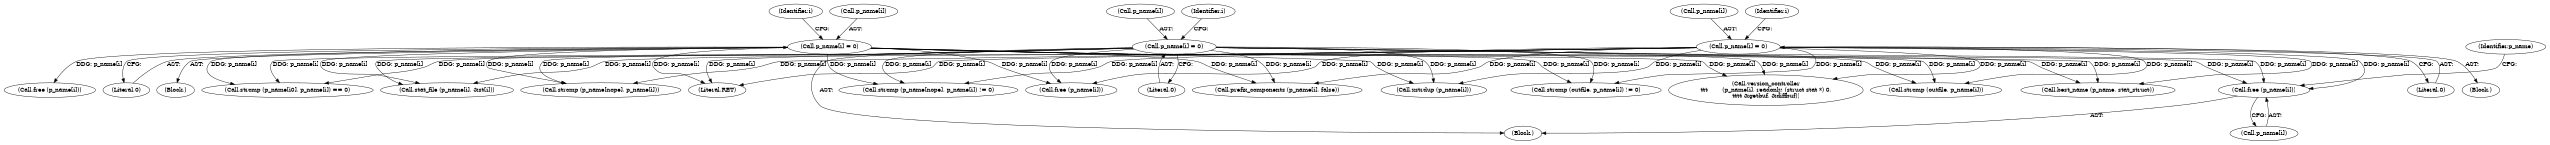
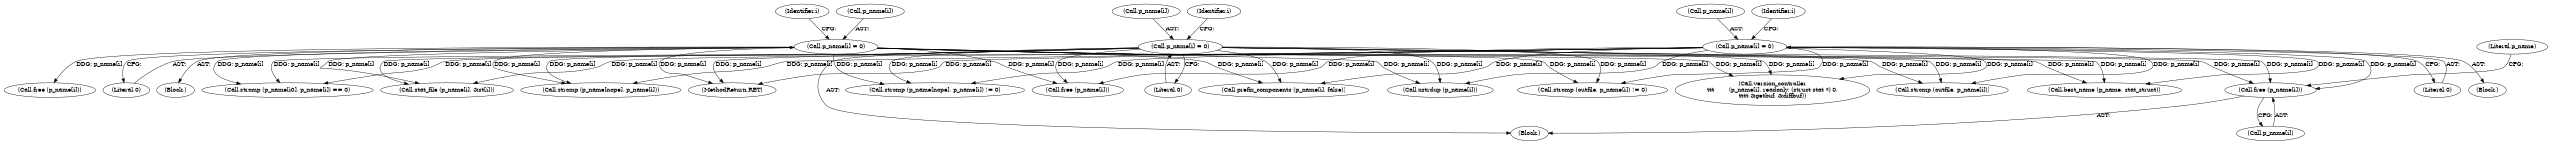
node "(Identifier,p_name)": label "(Identifier,p_name)" -> "(Literal,p_name)"
node "(Literal,RET)": label "(Literal,RET)" -> "(MethodReturn,RET)"
